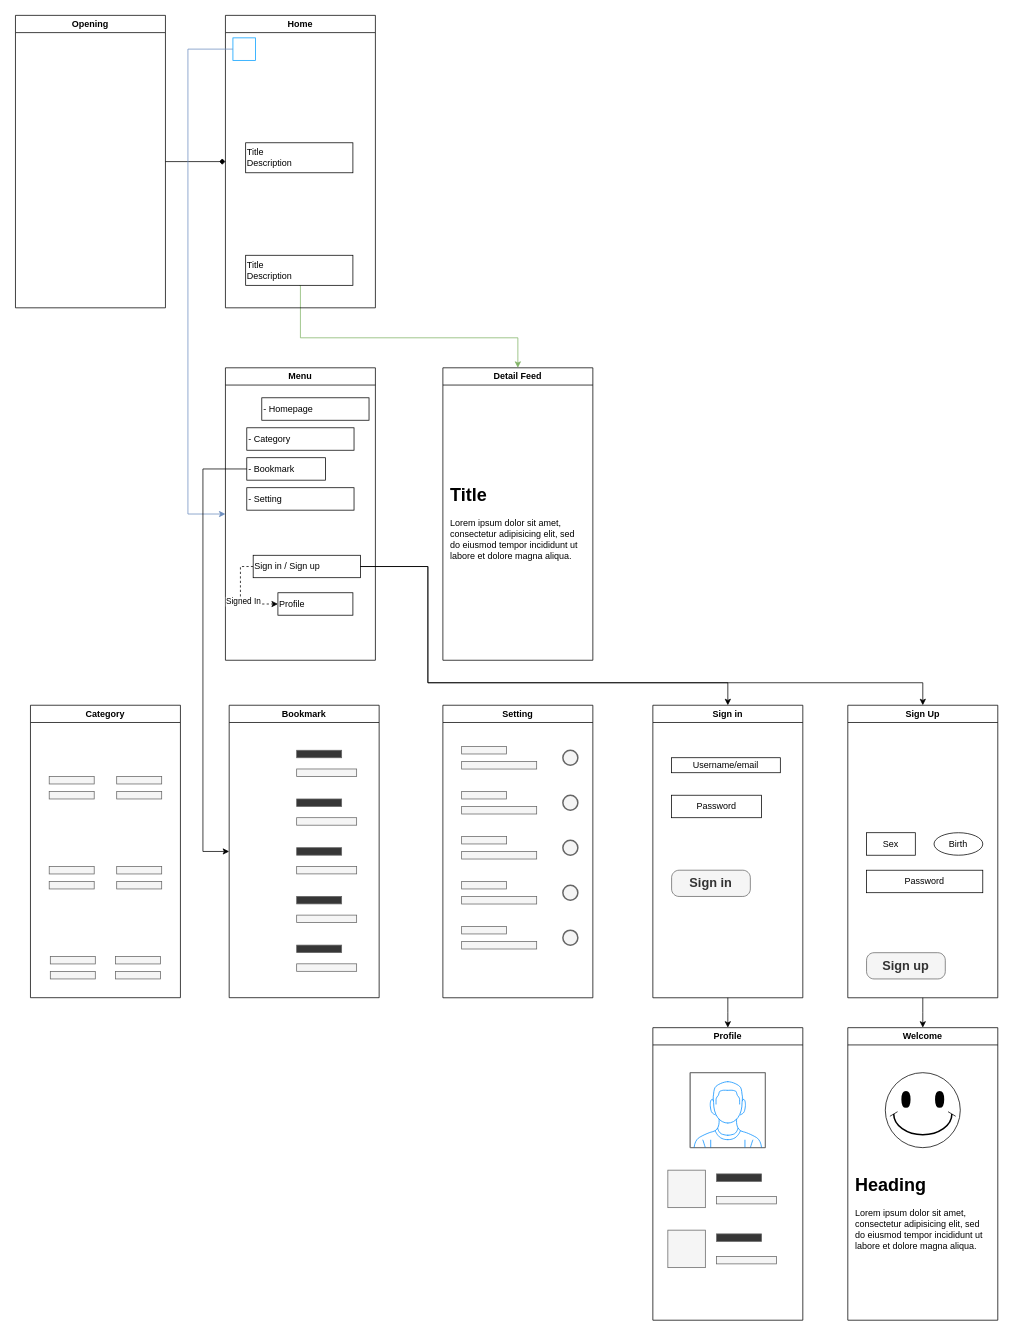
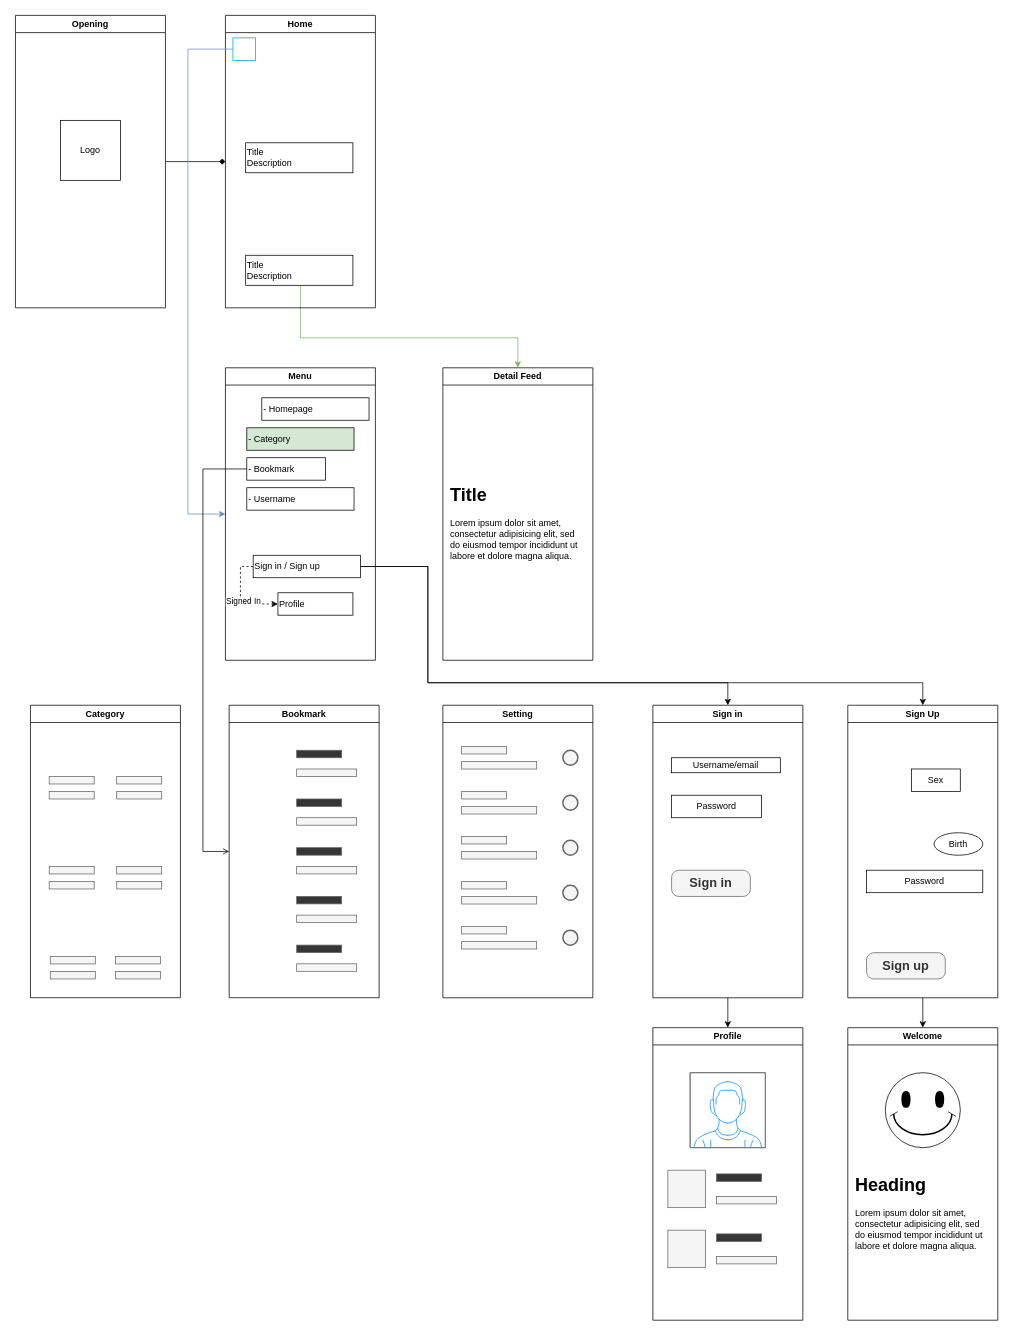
node "Logo": added
node "- Category": fillcolor #ffffff -> #d5e8d4
node "- Setting": label "- Setting" -> "- Username"
node "Sex": moved (891, 844) -> (936, 780)
edge "- Bookmark" -> "Bookmark": arrowhead classic -> open
